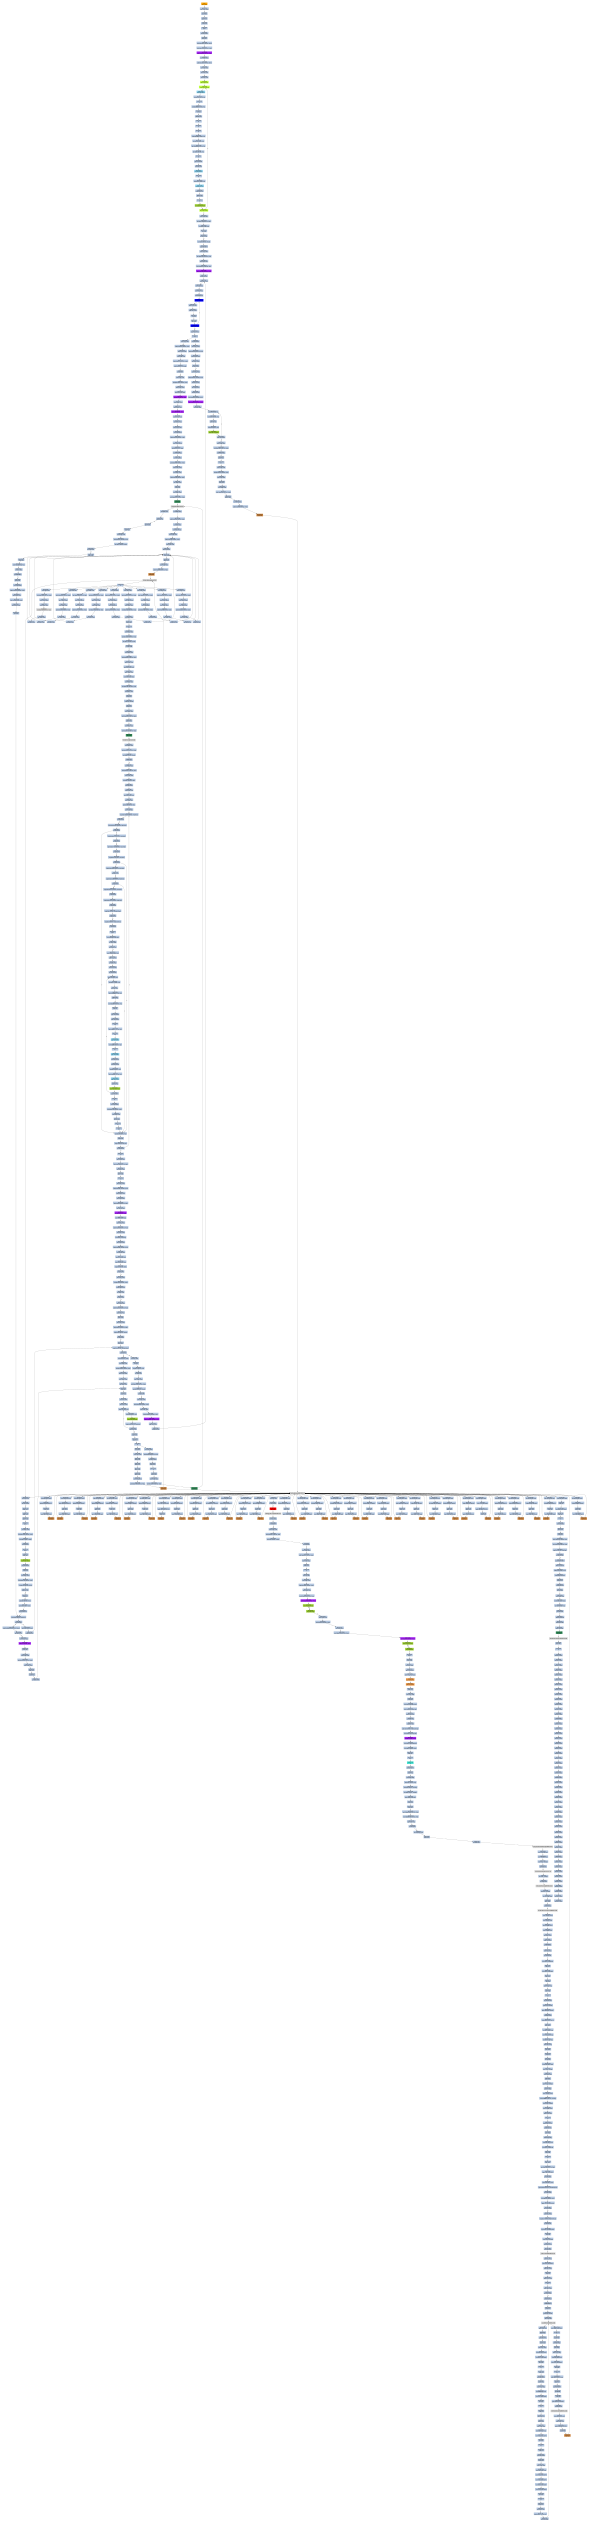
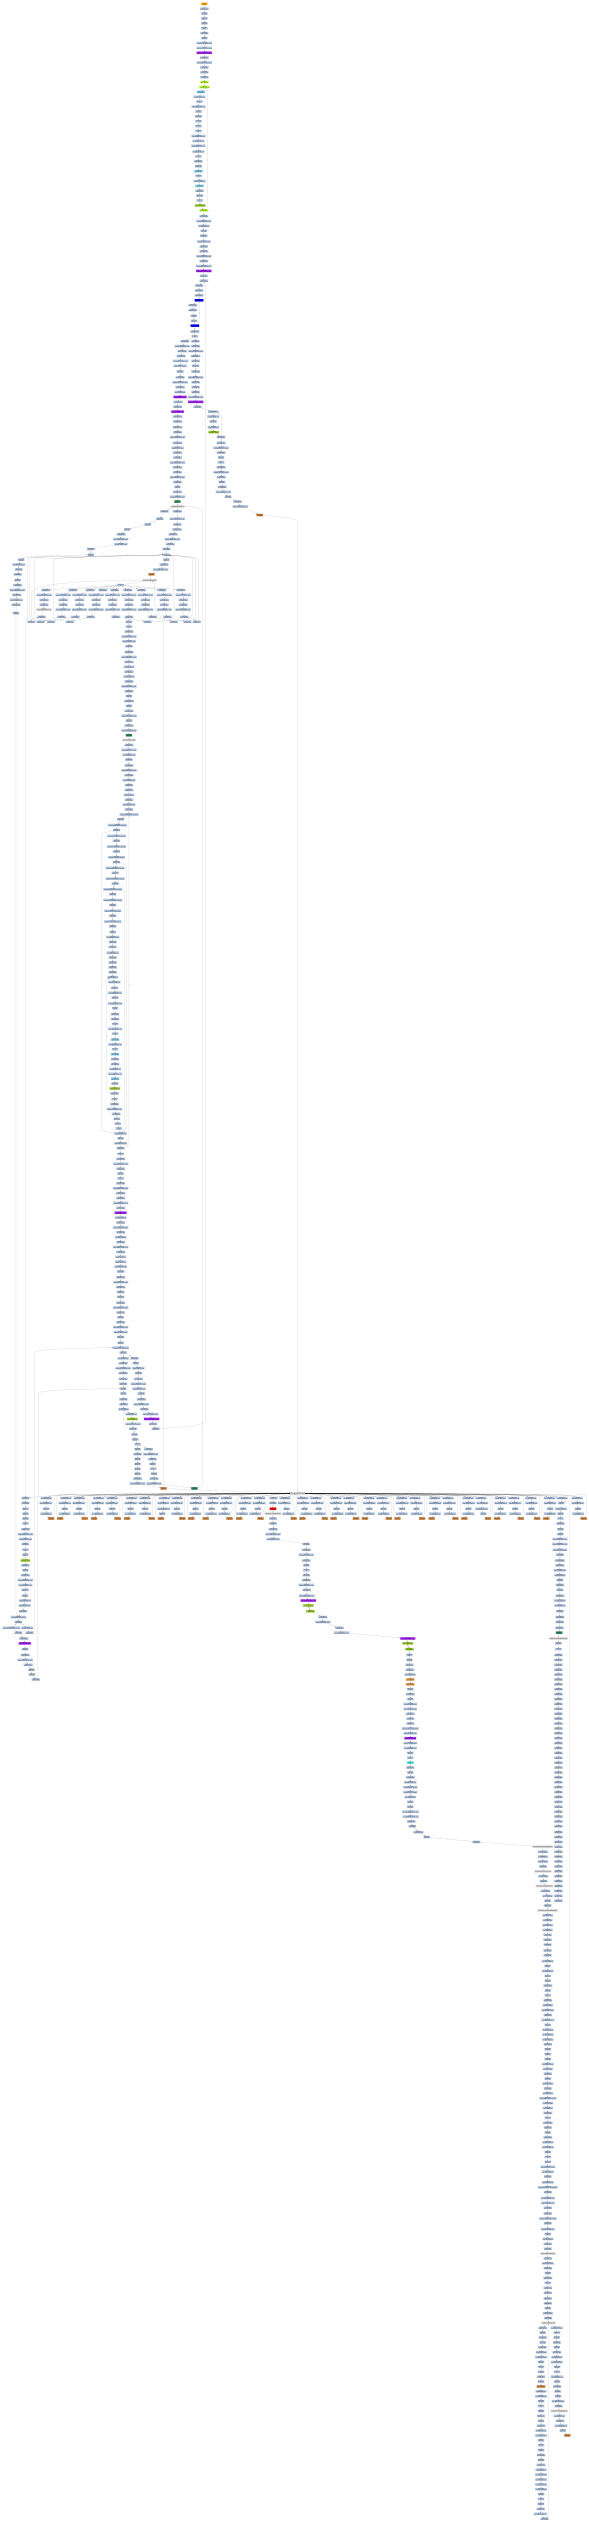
node "0x00405d13 movl %esp, %ebp": fillcolor lightsteelblue -> peru
